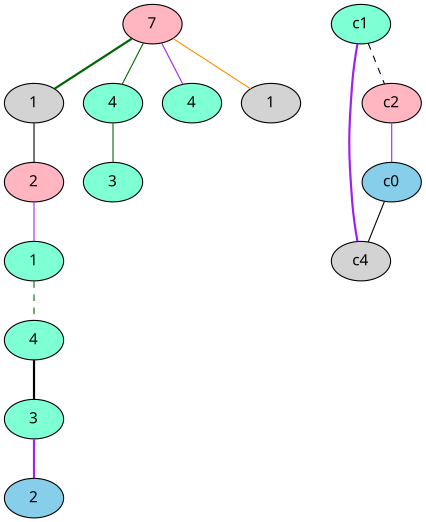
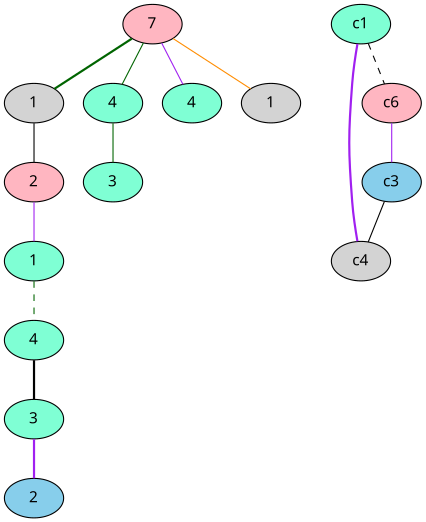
node "c2": label "c2" -> "c6"
node "c0": label "c0" -> "c3"
